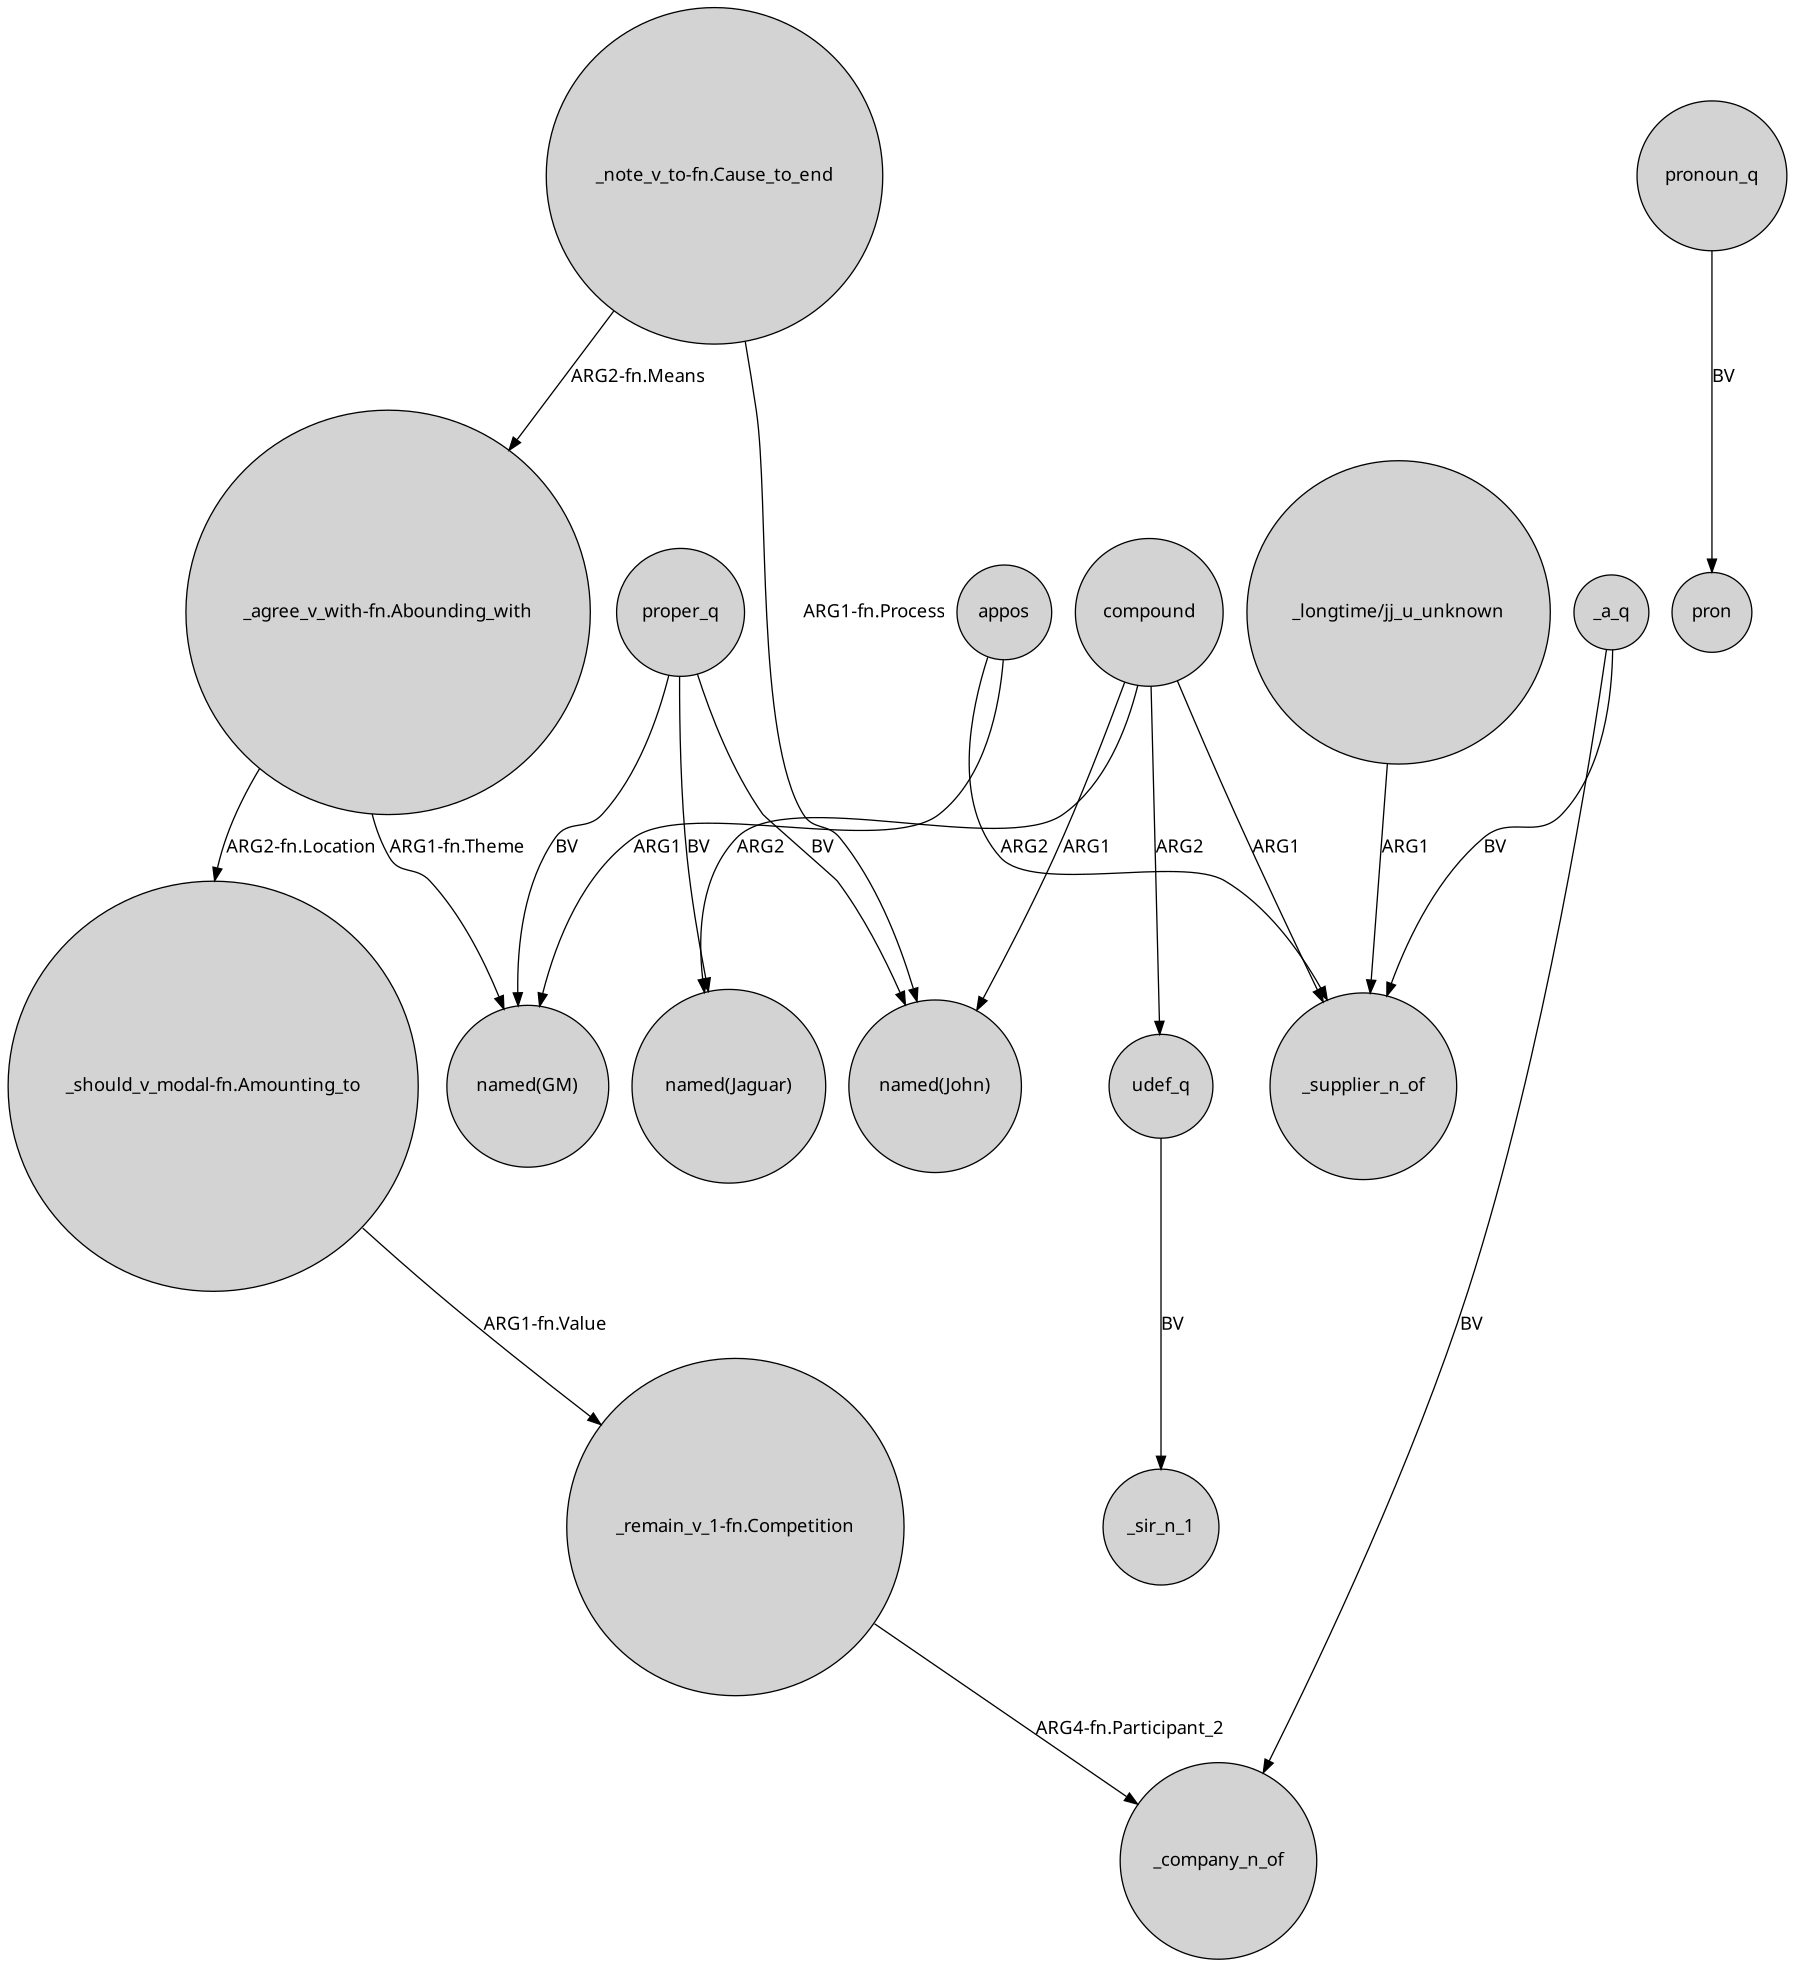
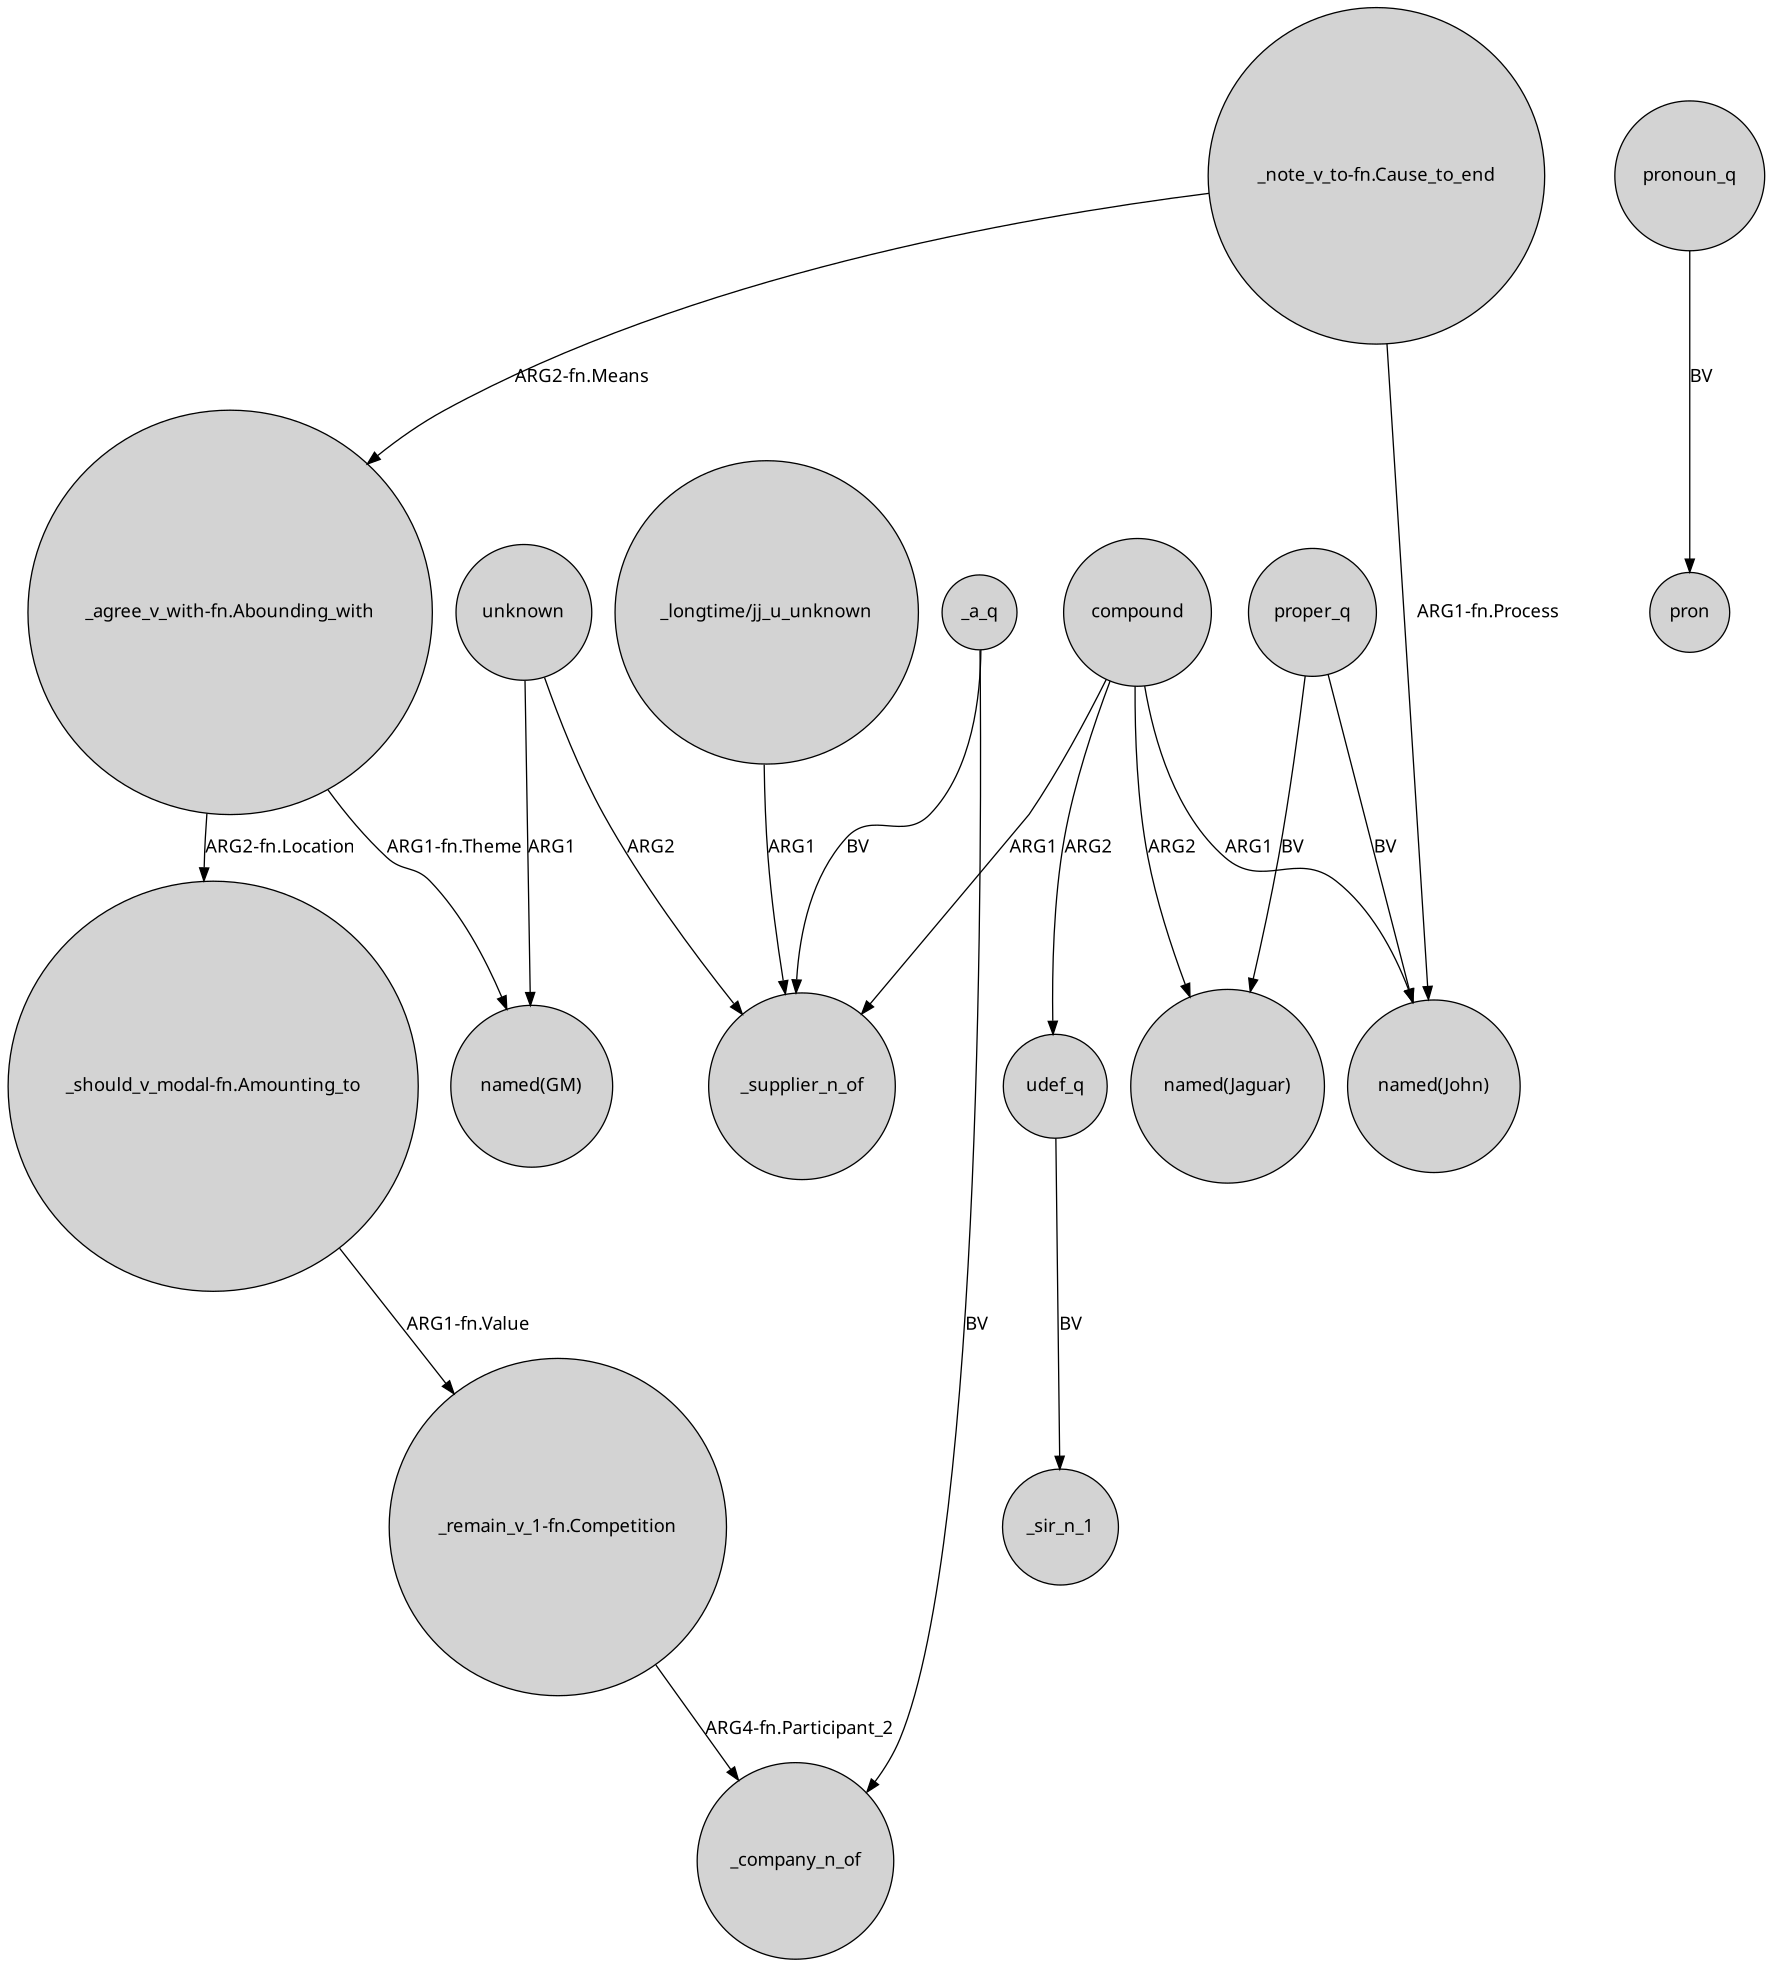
node "appos": label "appos" -> "unknown"
edge "proper_q" -> "named(GM)": removed, label "BV"
